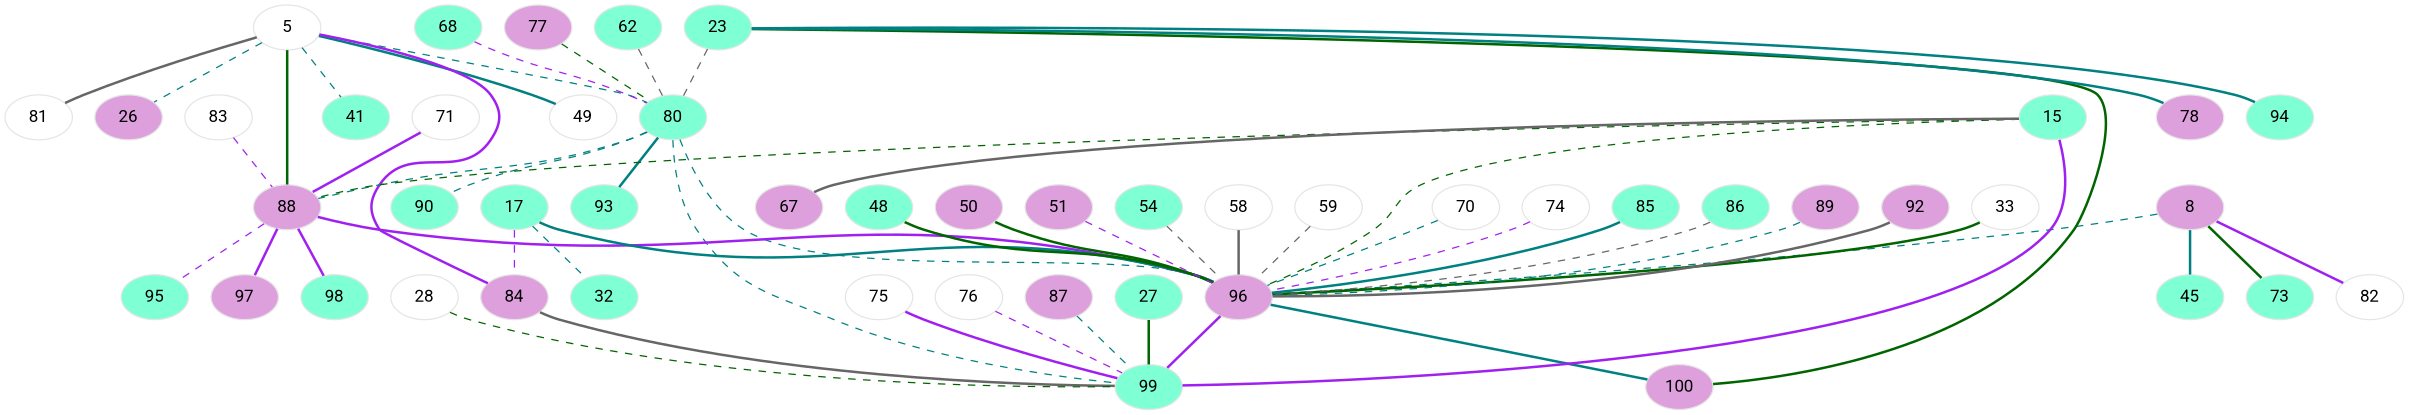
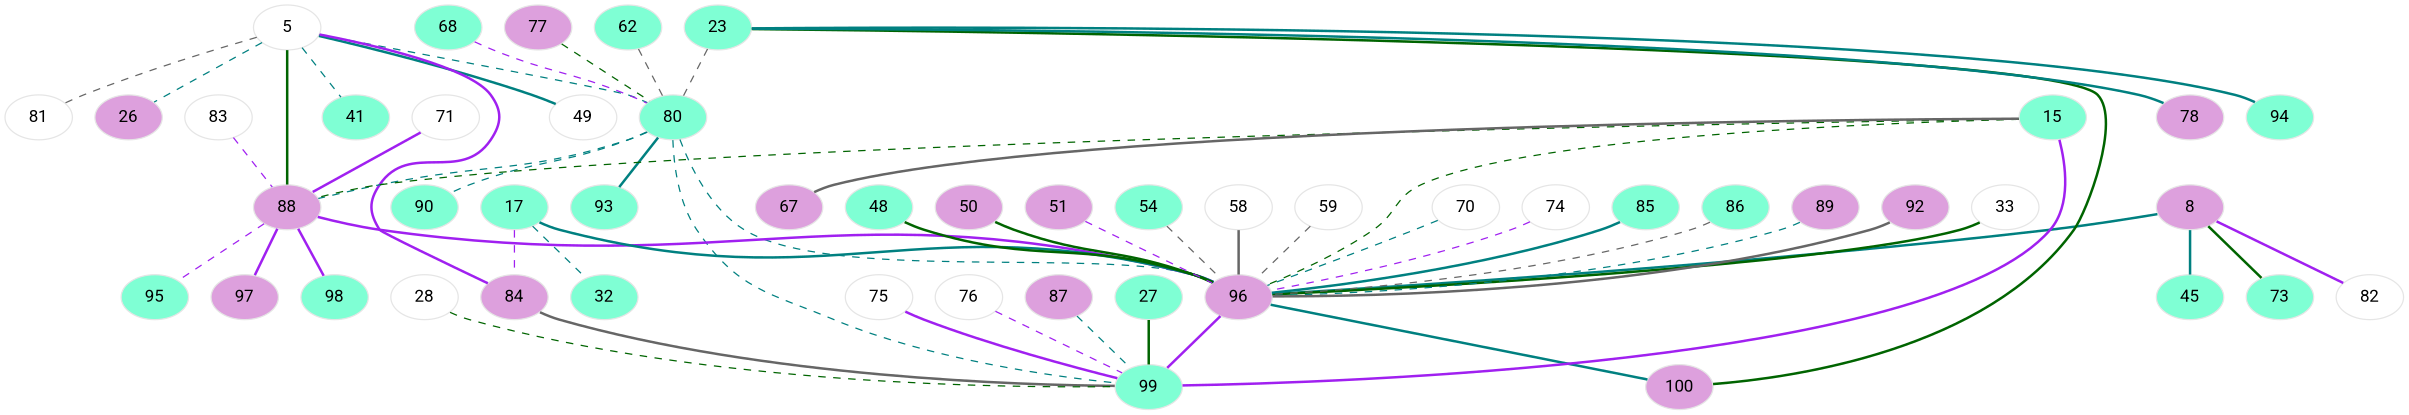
edge "5" -- "81": style bold -> dashed
edge "8" -- "96": style dashed -> bold
